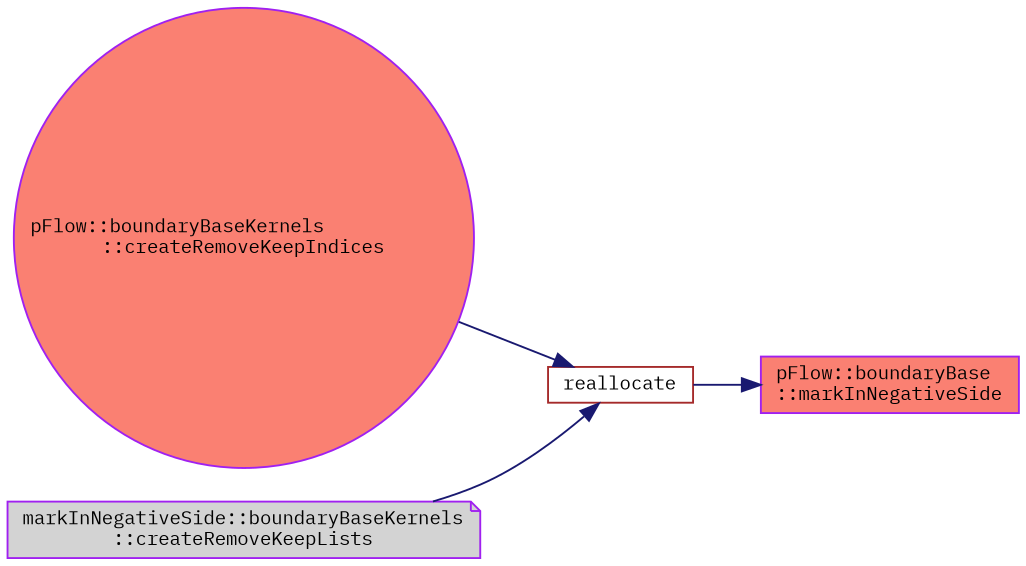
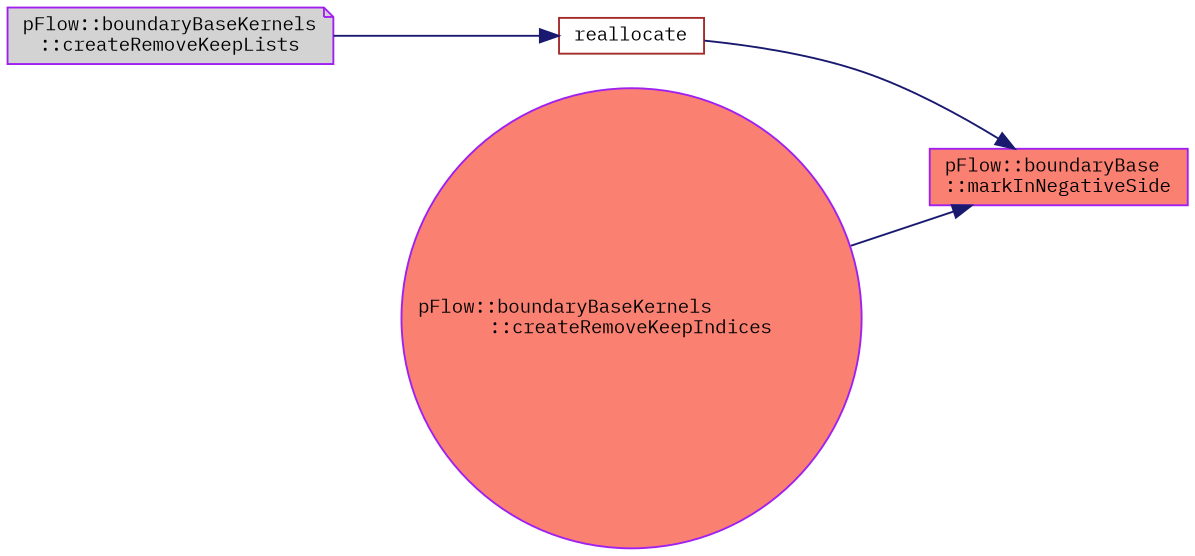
edge "pFlow::boundaryBaseKernels ::createRemoveKeepIndices" -> "reallocate": now "pFlow::boundaryBaseKernels ::createRemoveKeepIndices" -> "pFlow::boundaryBase ::markInNegativeSide"
node "markInNegativeSide::boundaryBaseKernels ::createRemoveKeepLists": label "markInNegativeSide::boundaryBaseKernels ::createRemoveKeepLists" -> "pFlow::boundaryBaseKernels ::createRemoveKeepLists"
